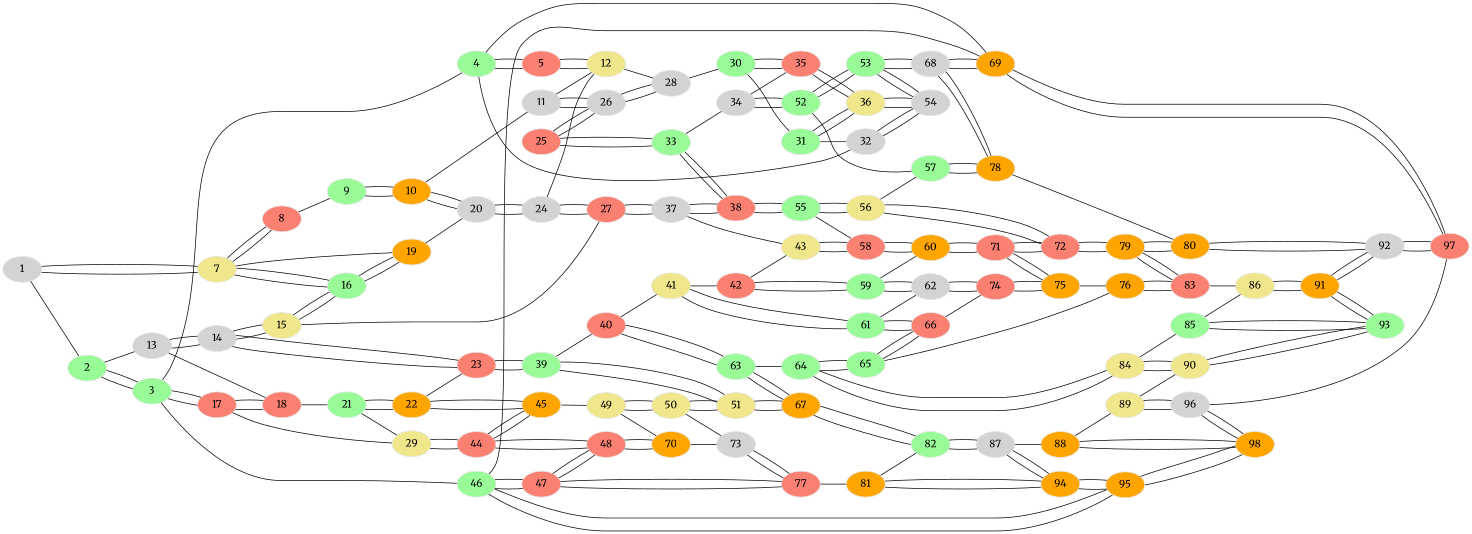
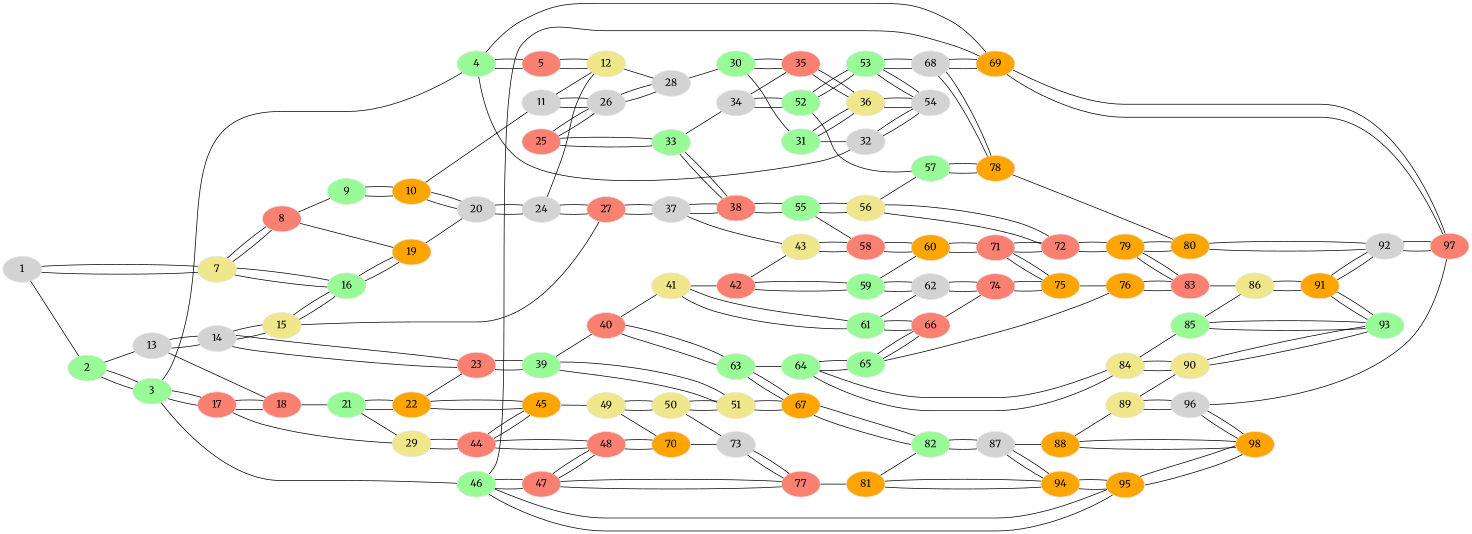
edge "19" -- "7": now "19" -- "8"
